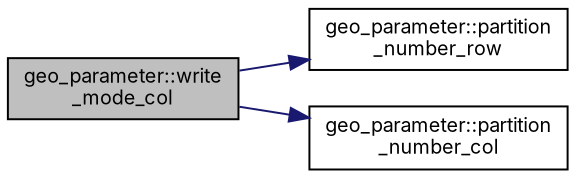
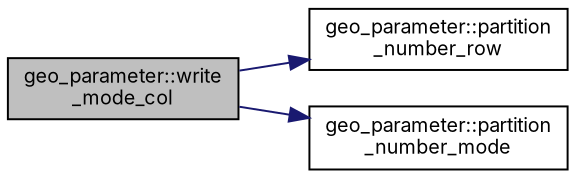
node "geo_parameter::partition _number_col": label "geo_parameter::partition _number_col" -> "geo_parameter::partition _number_mode"
